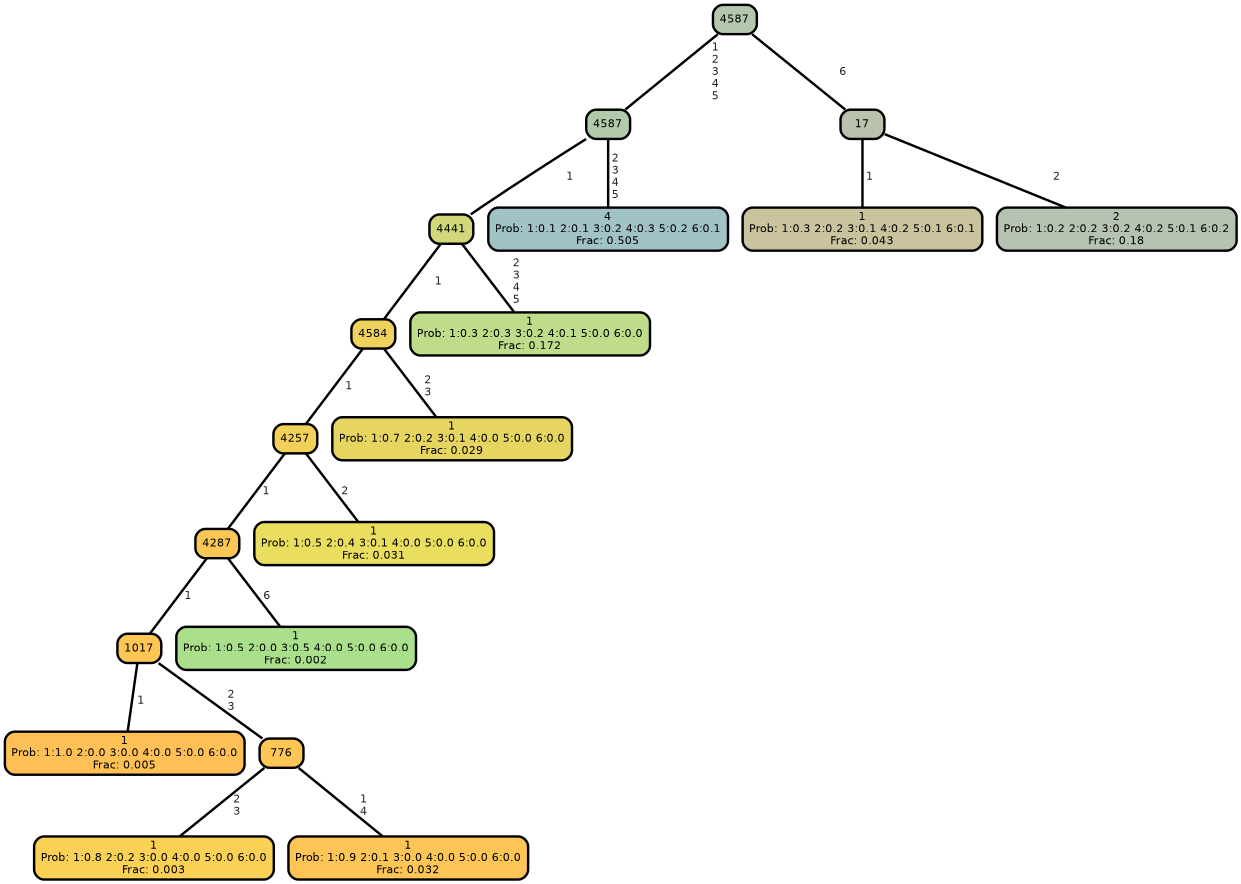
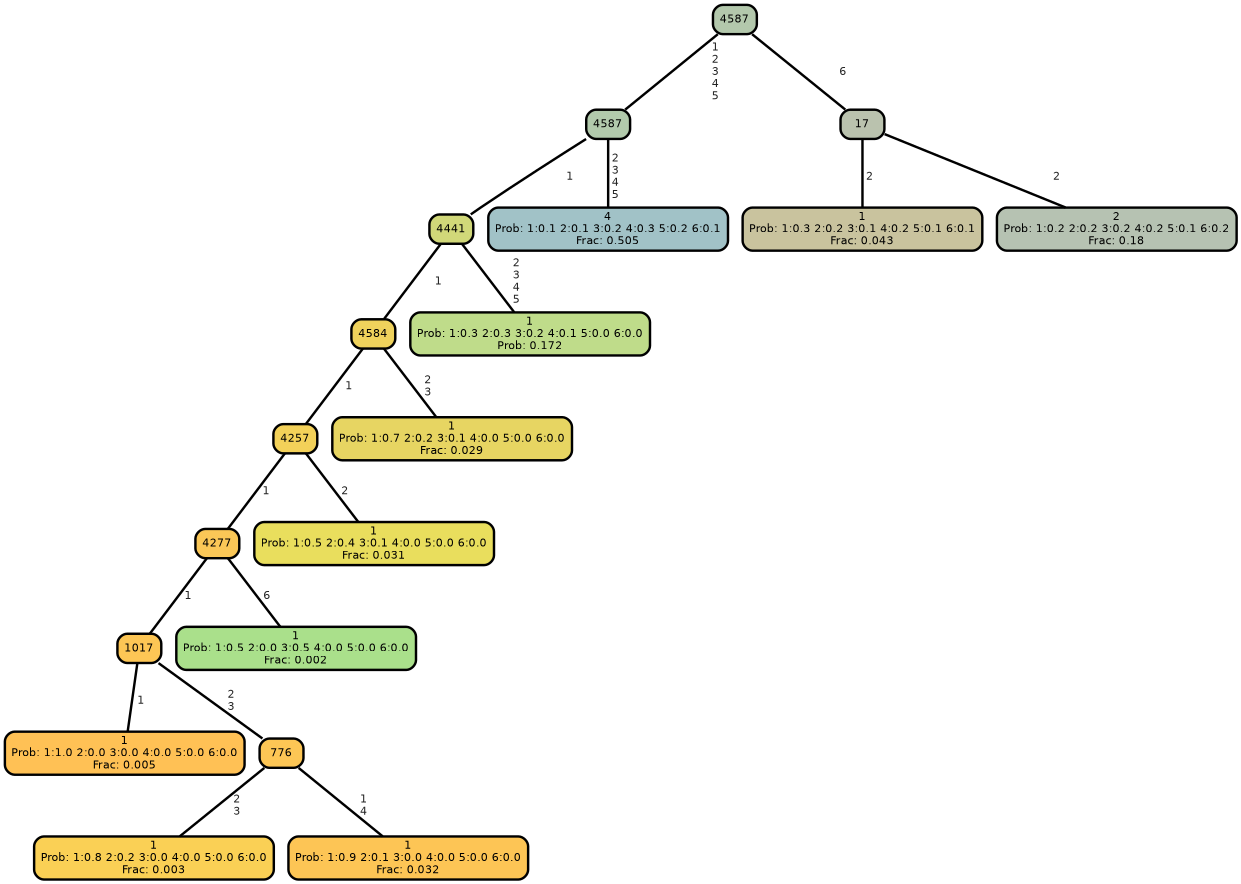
edge "17" -- "1 Prob: 1:0.3 2:0.2 3:0.1 4:0.2 5:0.1 6:0.1 Frac: 0.043": label " 1" -> " 2"
node "1 Prob: 1:0.3 2:0.3 3:0.2 4:0.1 5:0.0 6:0.0 Frac: 0.172": label "1 Prob: 1:0.3 2:0.3 3:0.2 4:0.1 5:0.0 6:0.0 Frac: 0.172" -> "1 Prob: 1:0.3 2:0.3 3:0.2 4:0.1 5:0.0 6:0.0 Prob: 0.172"
node "4287": label "4287" -> "4277"
